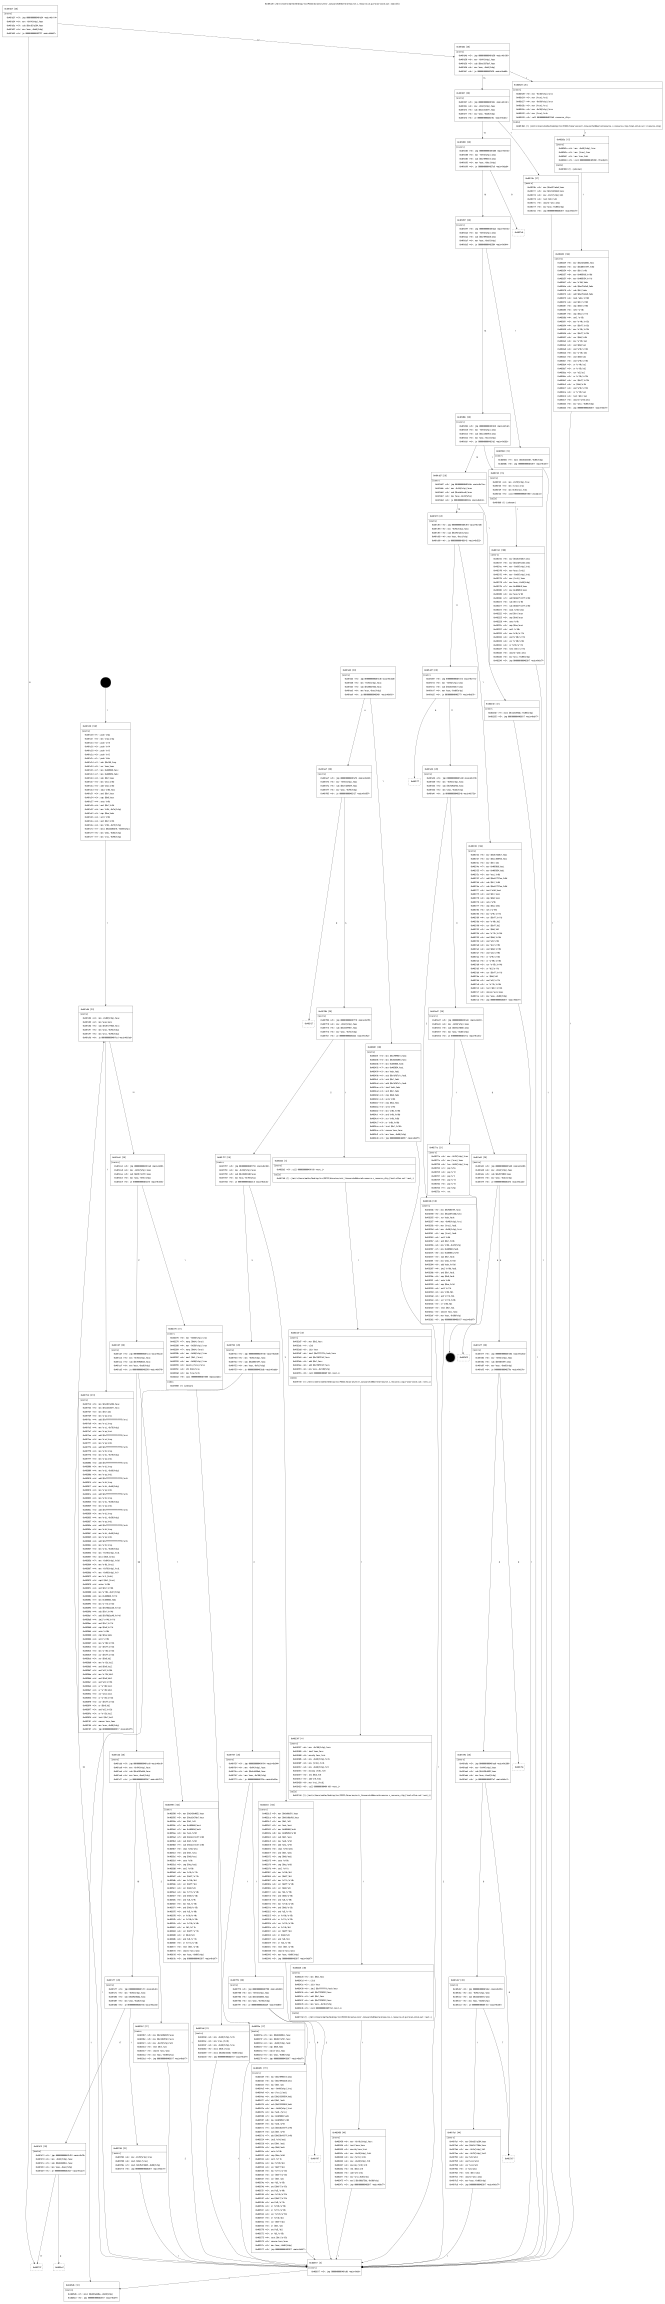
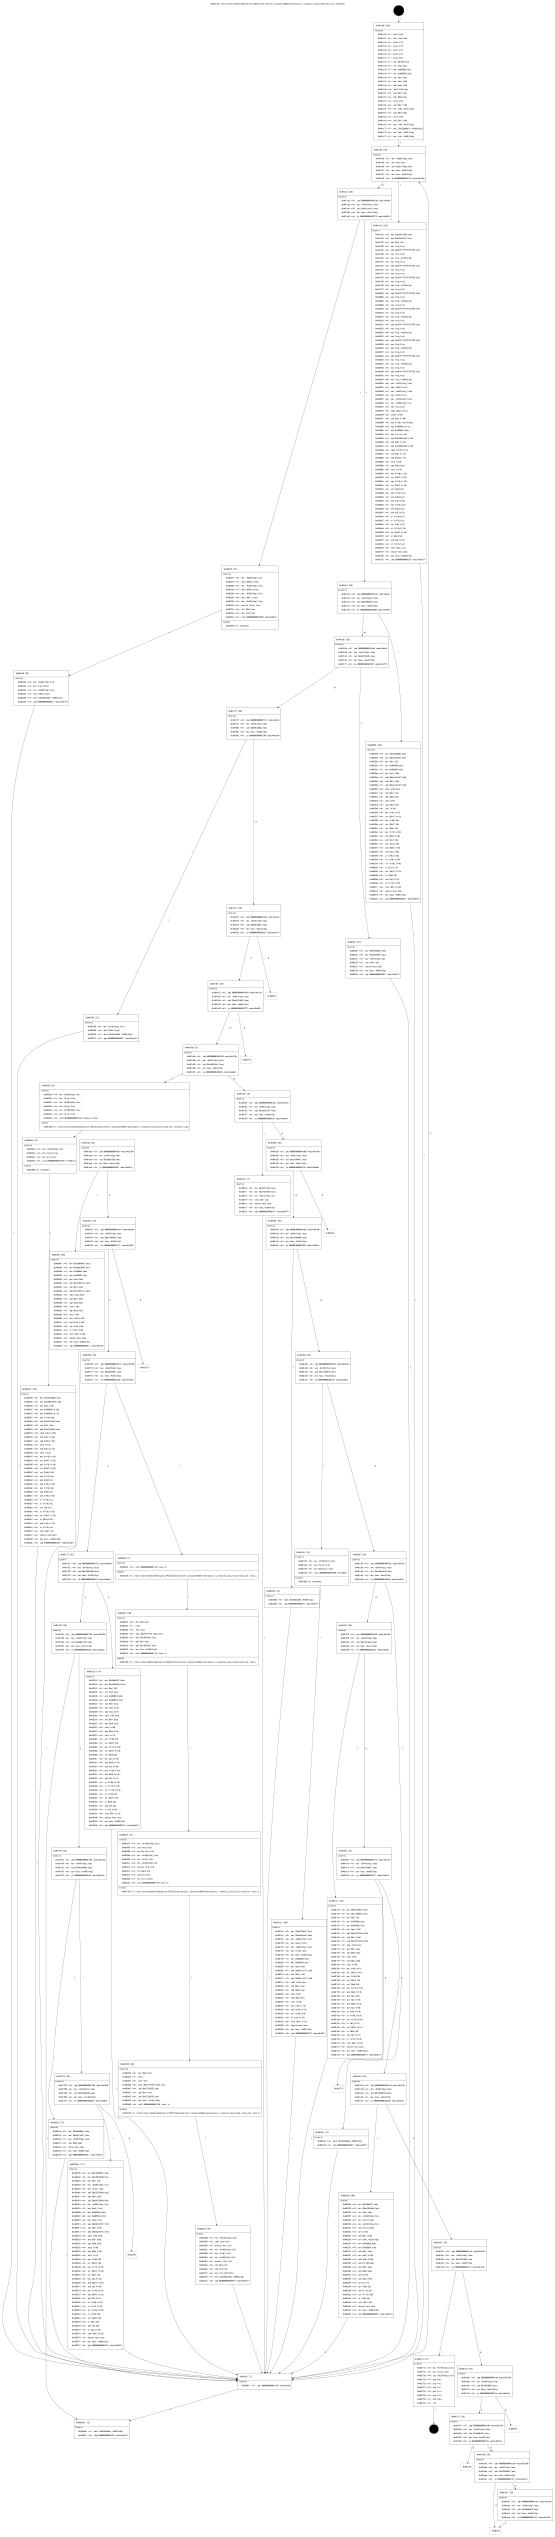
node "0x401fa1 [44]": removed
edge "0x401d13 [28]" -> "0x40272f": now "0x401d13 [28]" -> "0x401d2f [28]"
